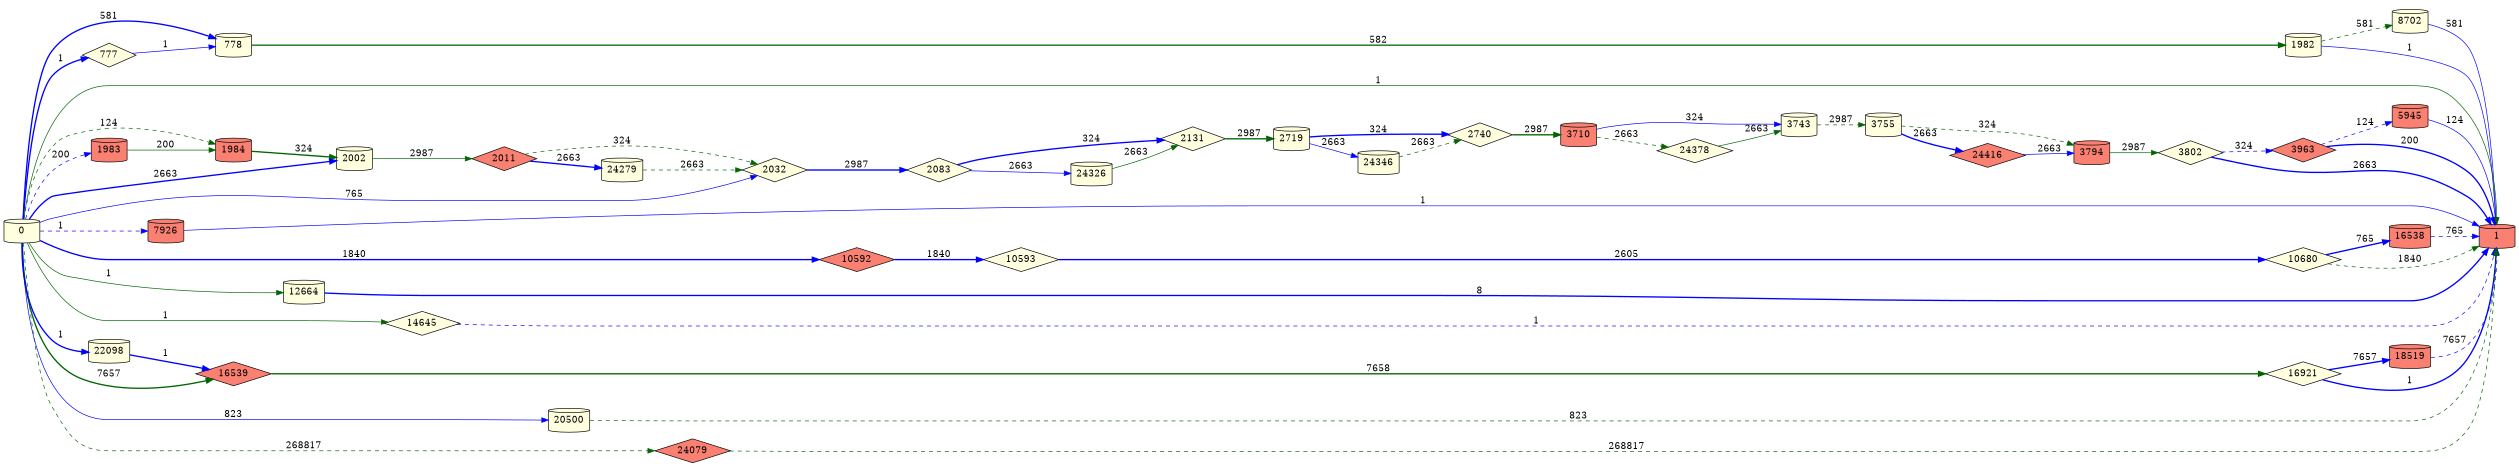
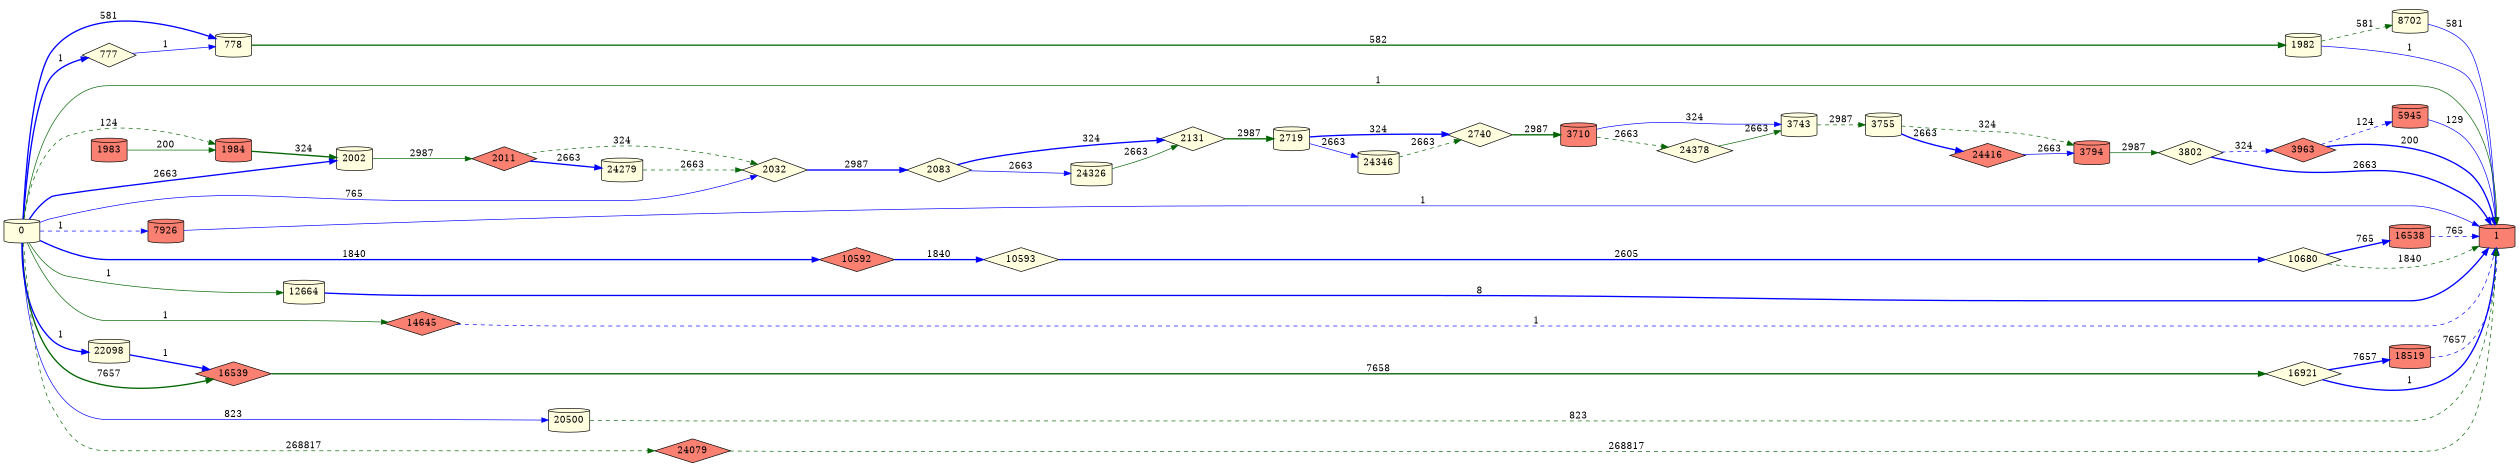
edge "5945" -> "1": label "124" -> "129"
edge "0" -> "1983": removed, label "200"
node "14645": fillcolor lightyellow -> salmon
